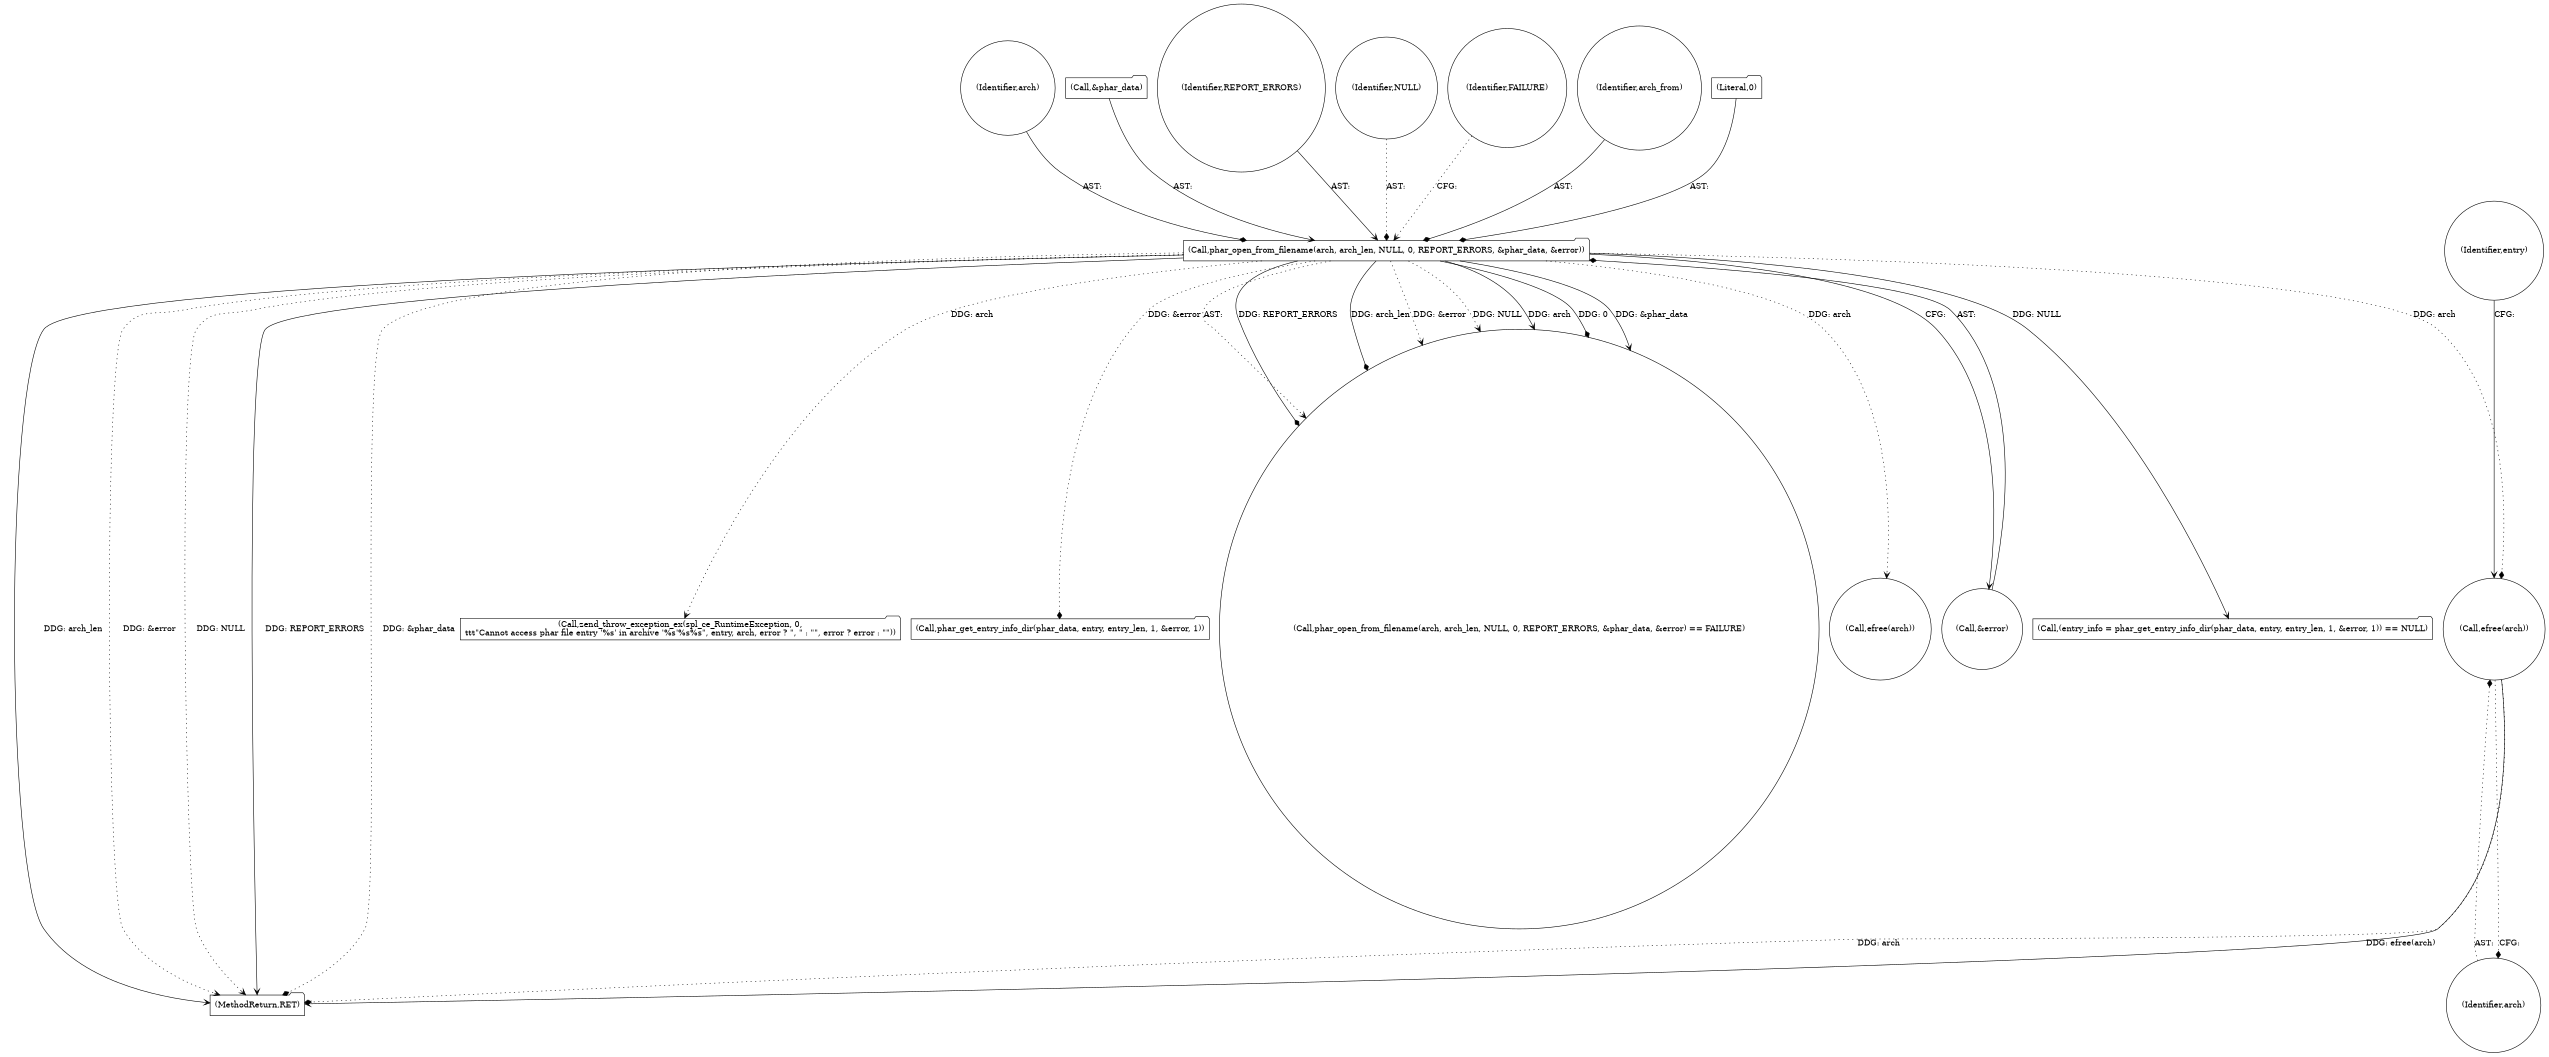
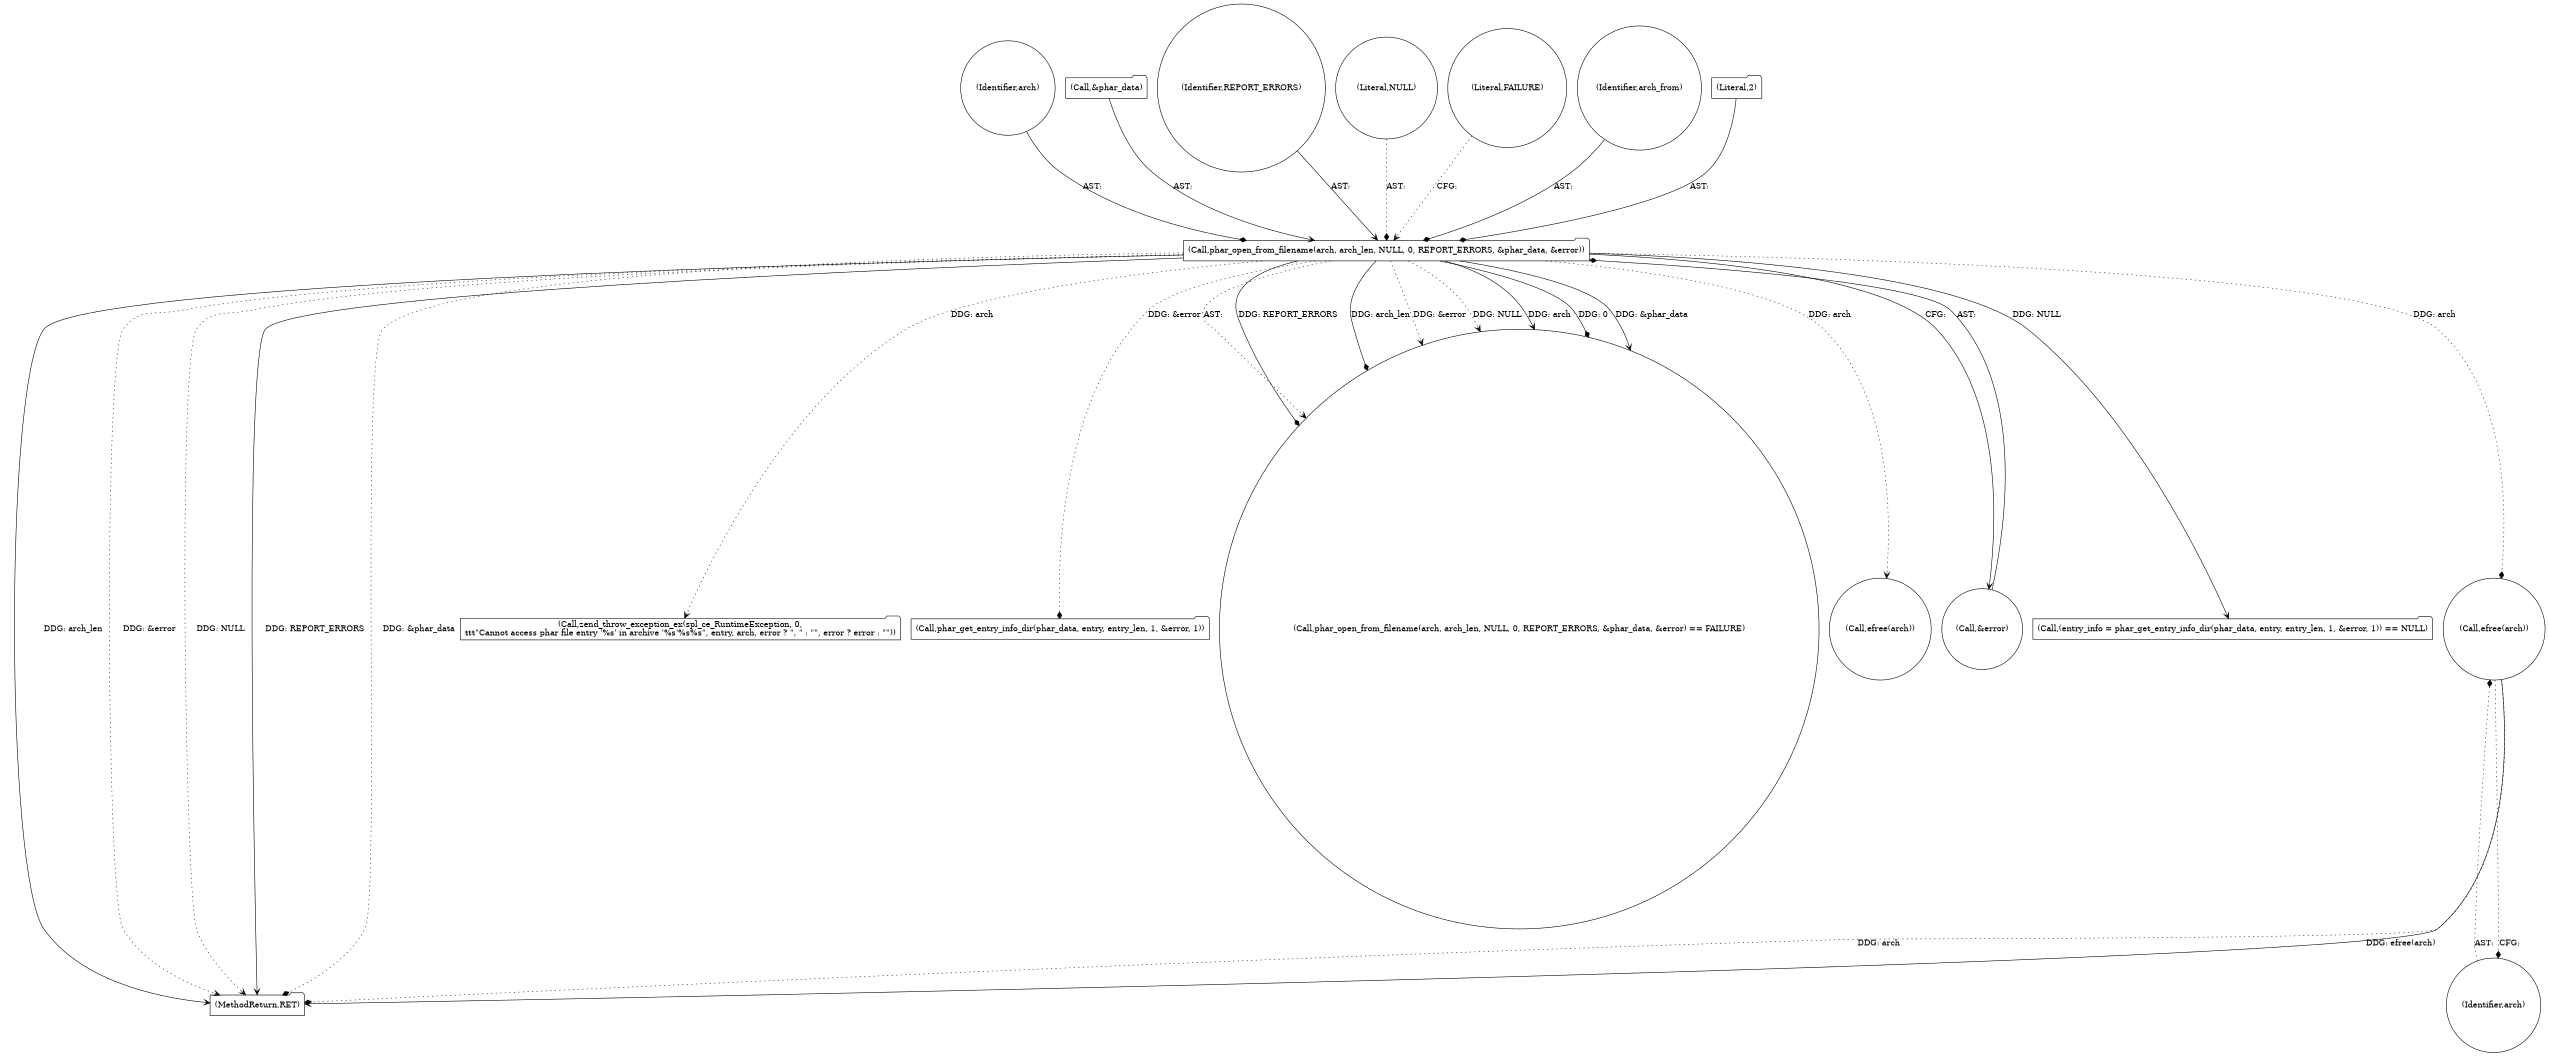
node "(Identifier,NULL)": label "(Identifier,NULL)" -> "(Literal,NULL)"
node "(Identifier,FAILURE)": label "(Identifier,FAILURE)" -> "(Literal,FAILURE)"
node "(Literal,0)": label "(Literal,0)" -> "(Literal,2)"
node "(Identifier,entry)": removed
